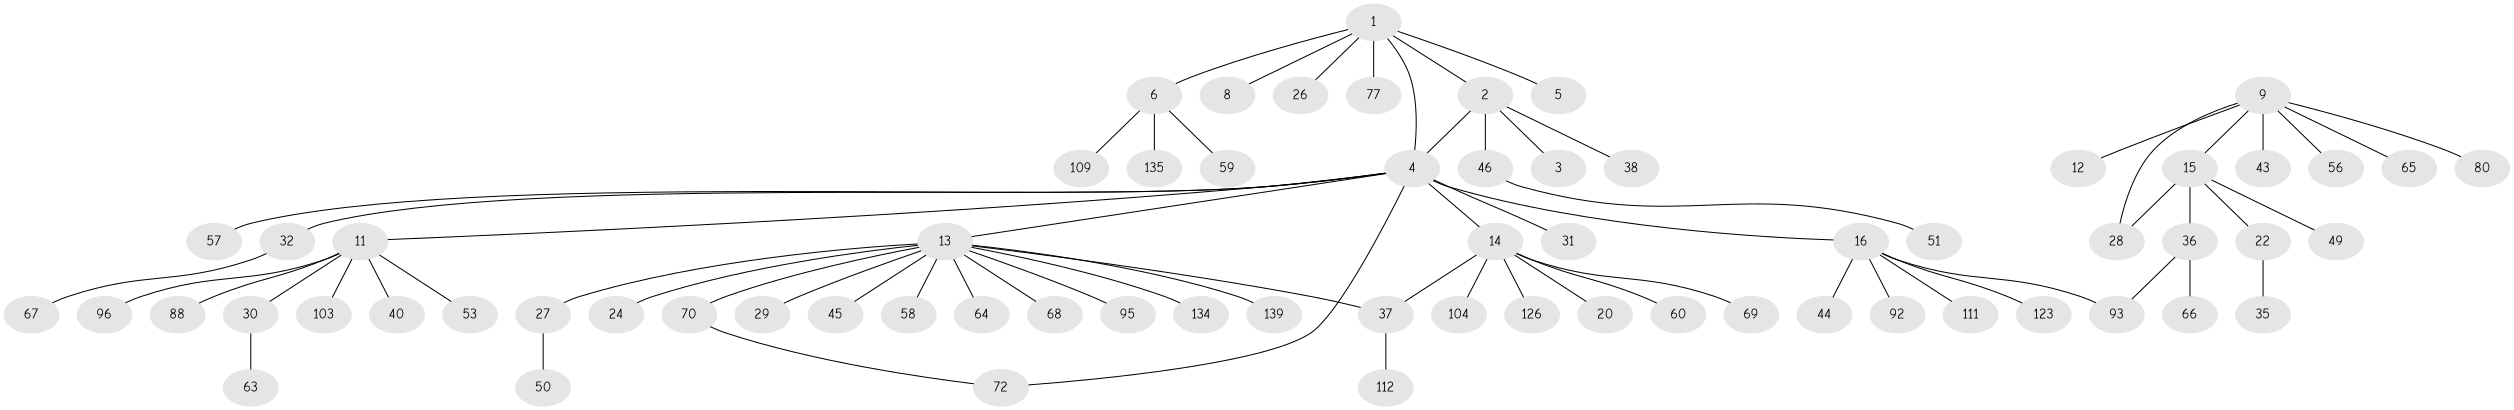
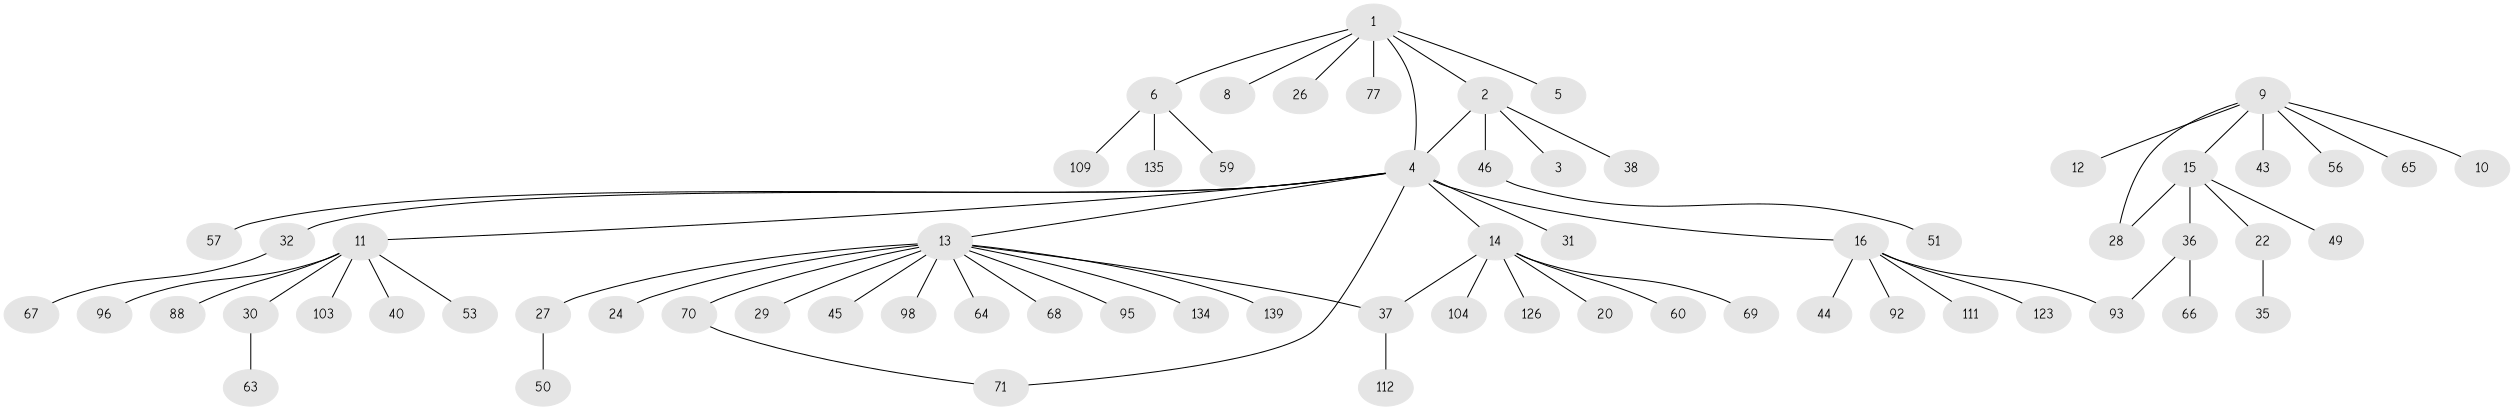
node "80": label "80" -> "10"
node "58": label "58" -> "98"
node "72": label "72" -> "71"
